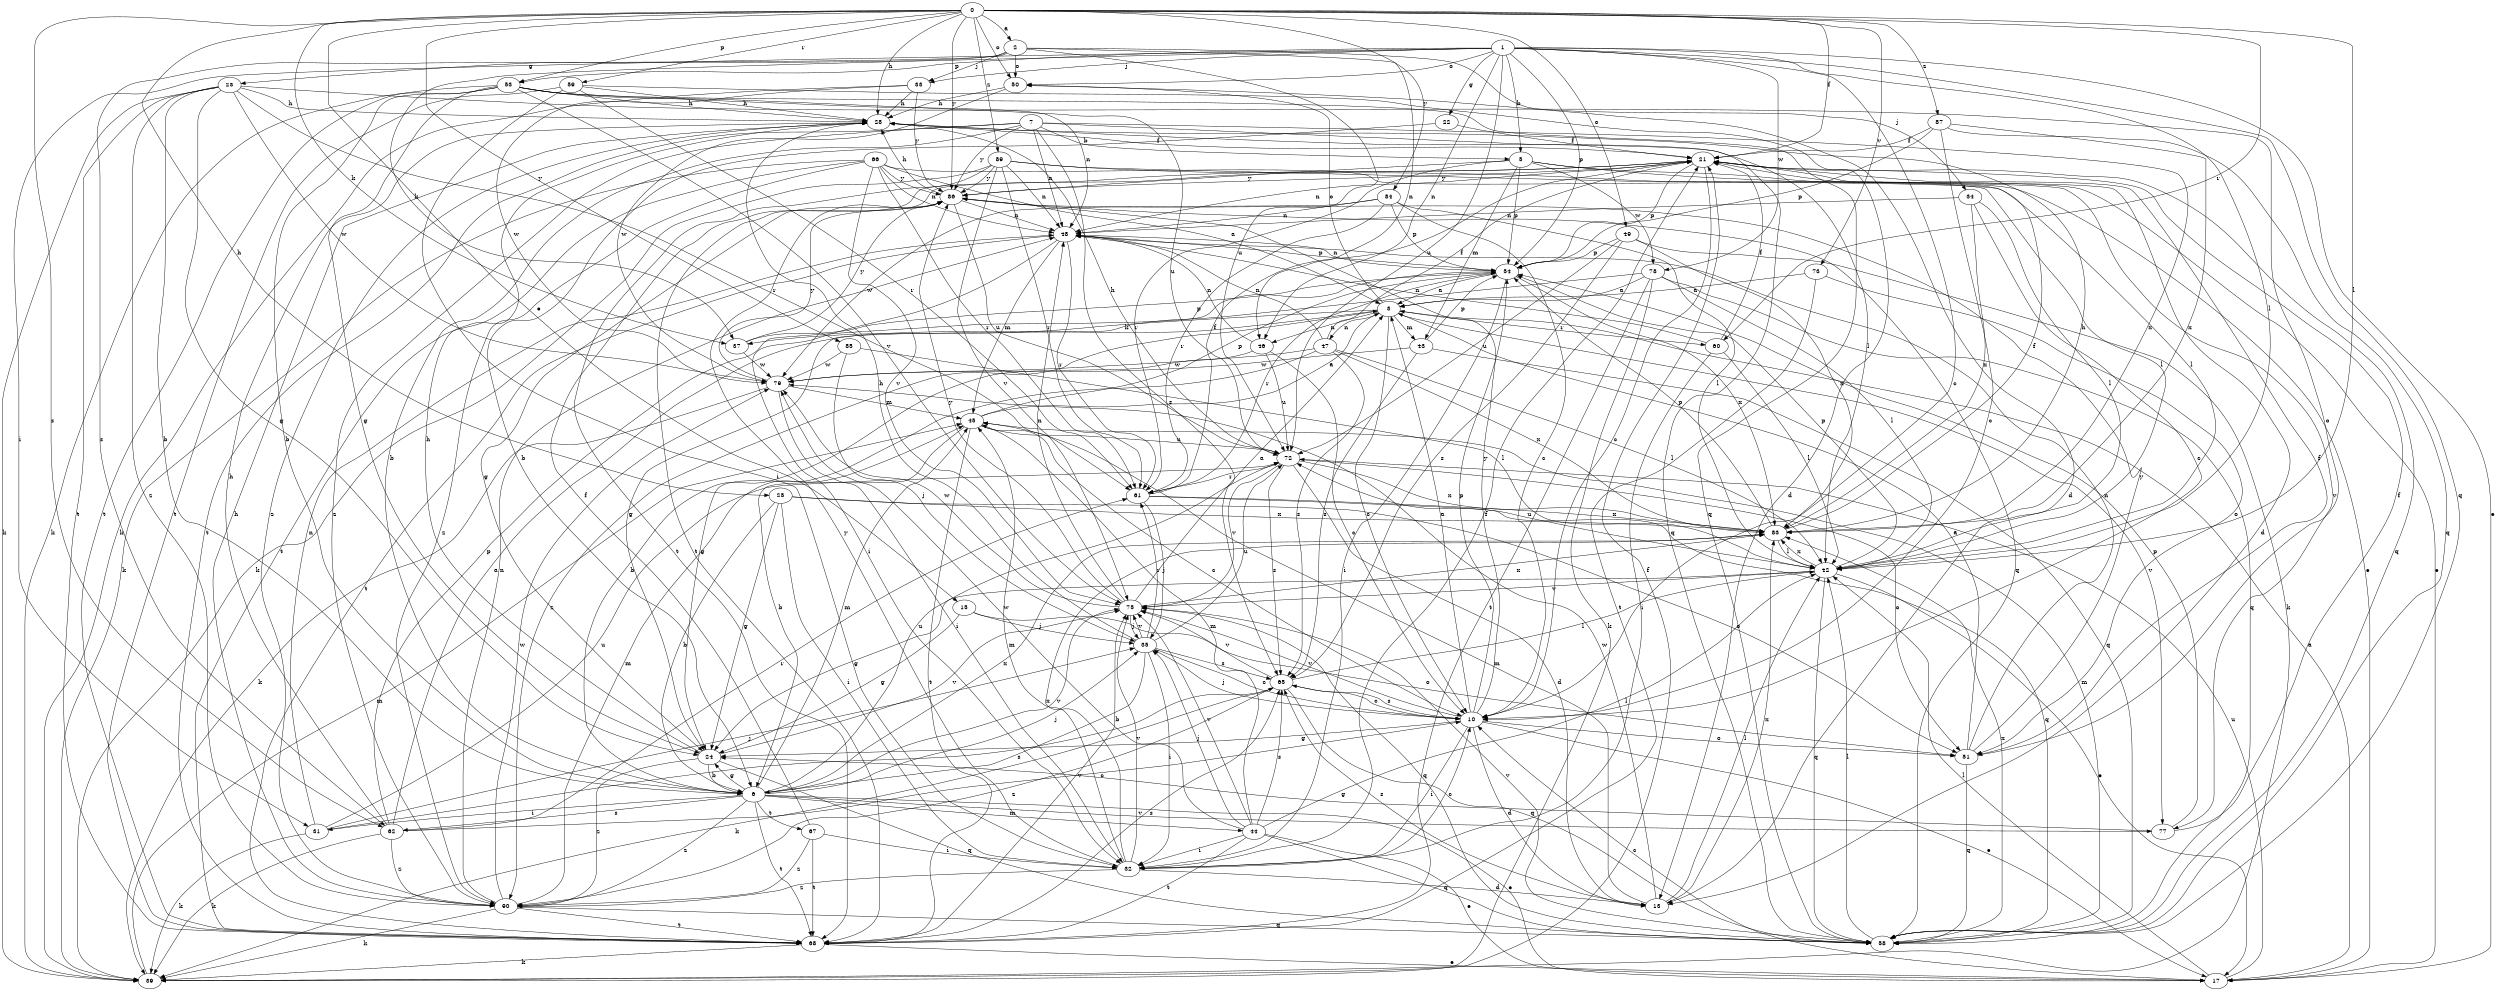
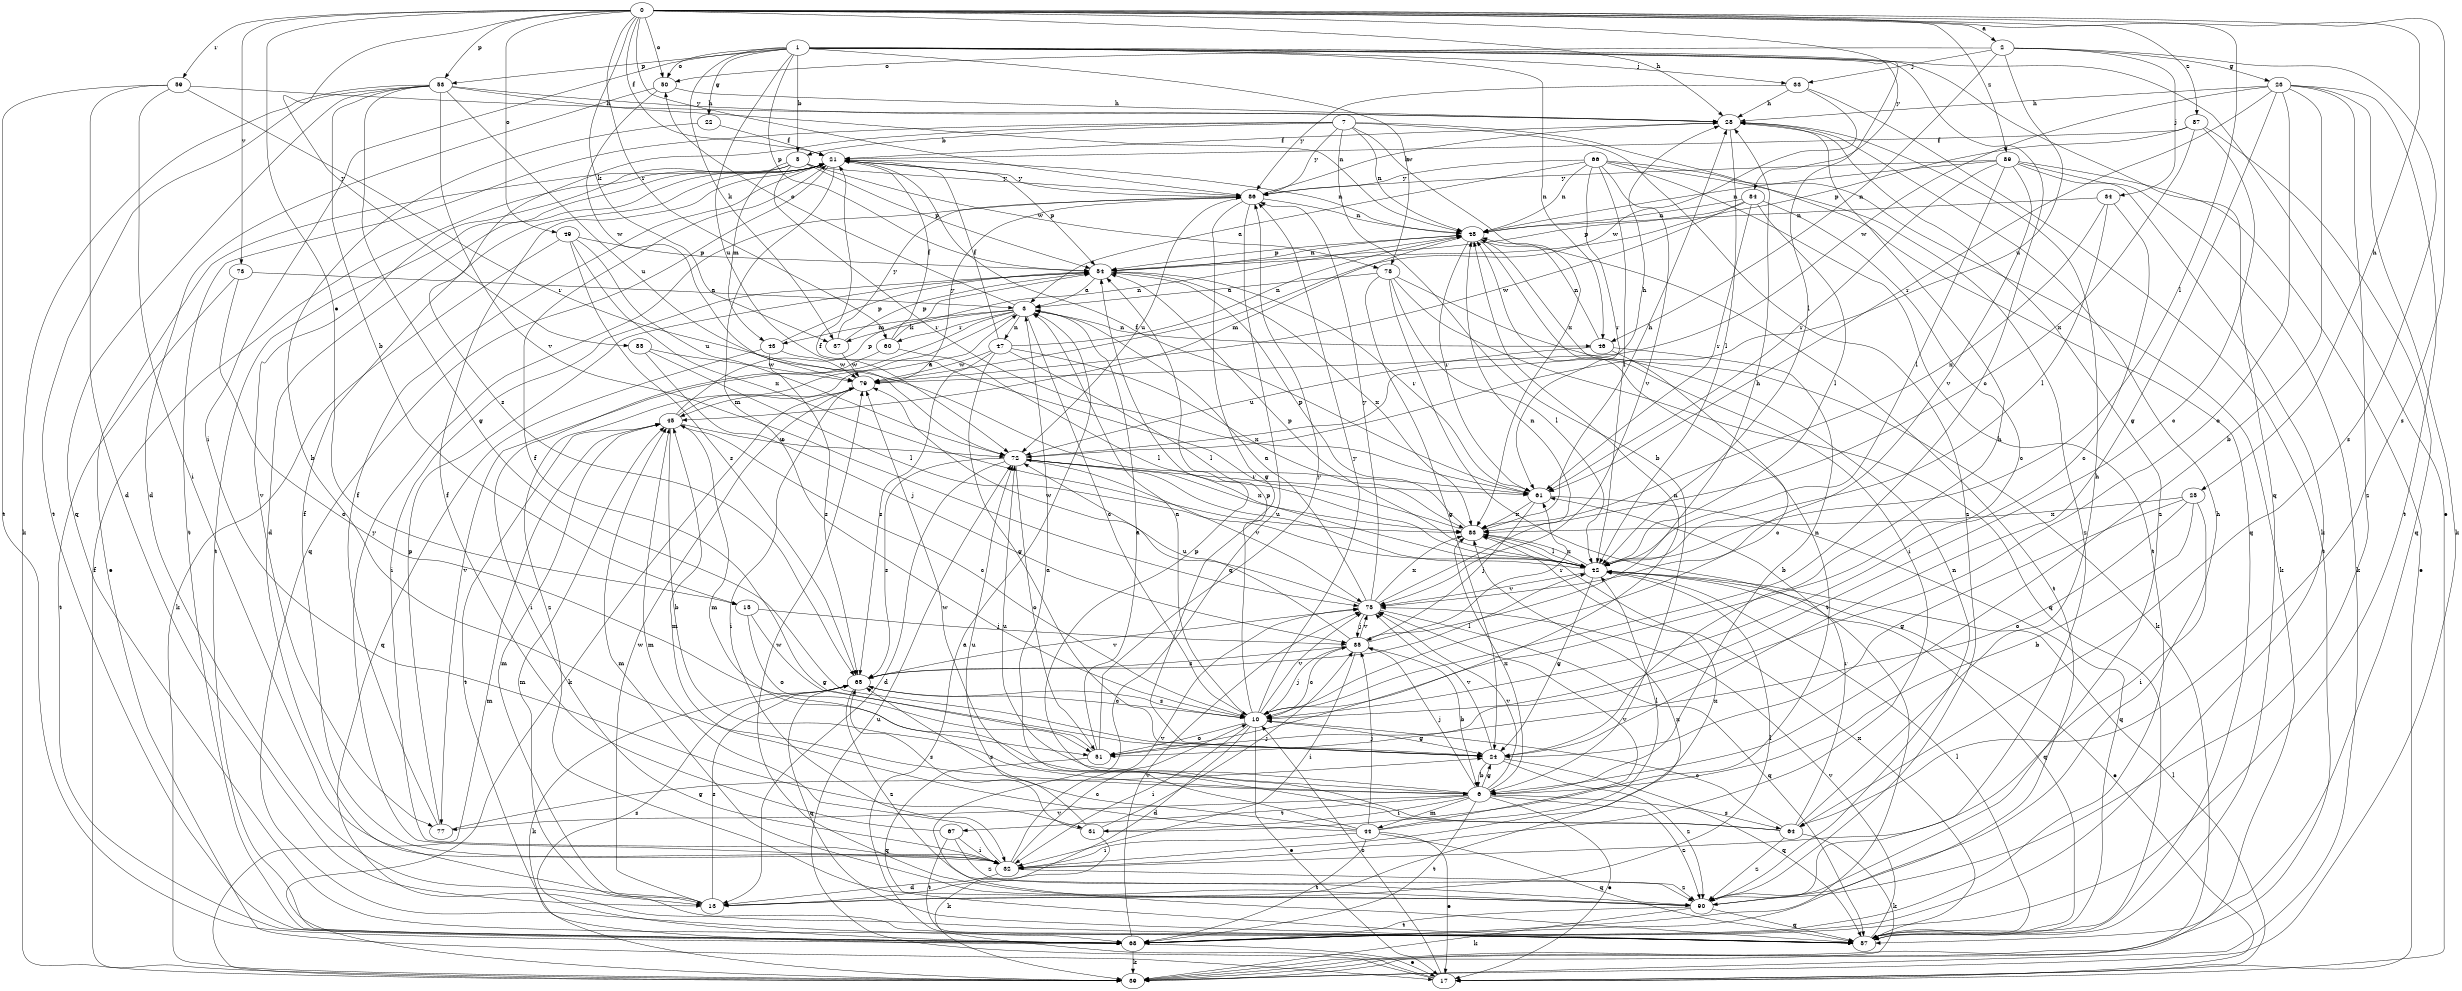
edge "53" -> "6": now "53" -> "15"
node "62": label "62" -> "64"
node "58": label "58" -> "57"
